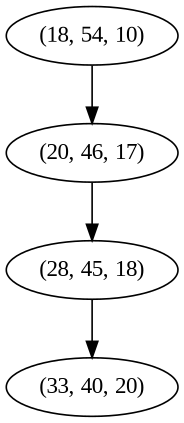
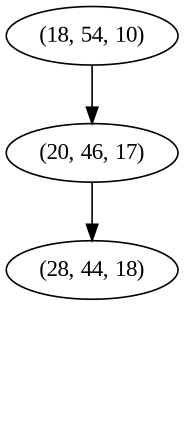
node "(28, 45, 18)": label "(28, 45, 18)" -> "(28, 44, 18)"
node "(33, 40, 20)": removed
